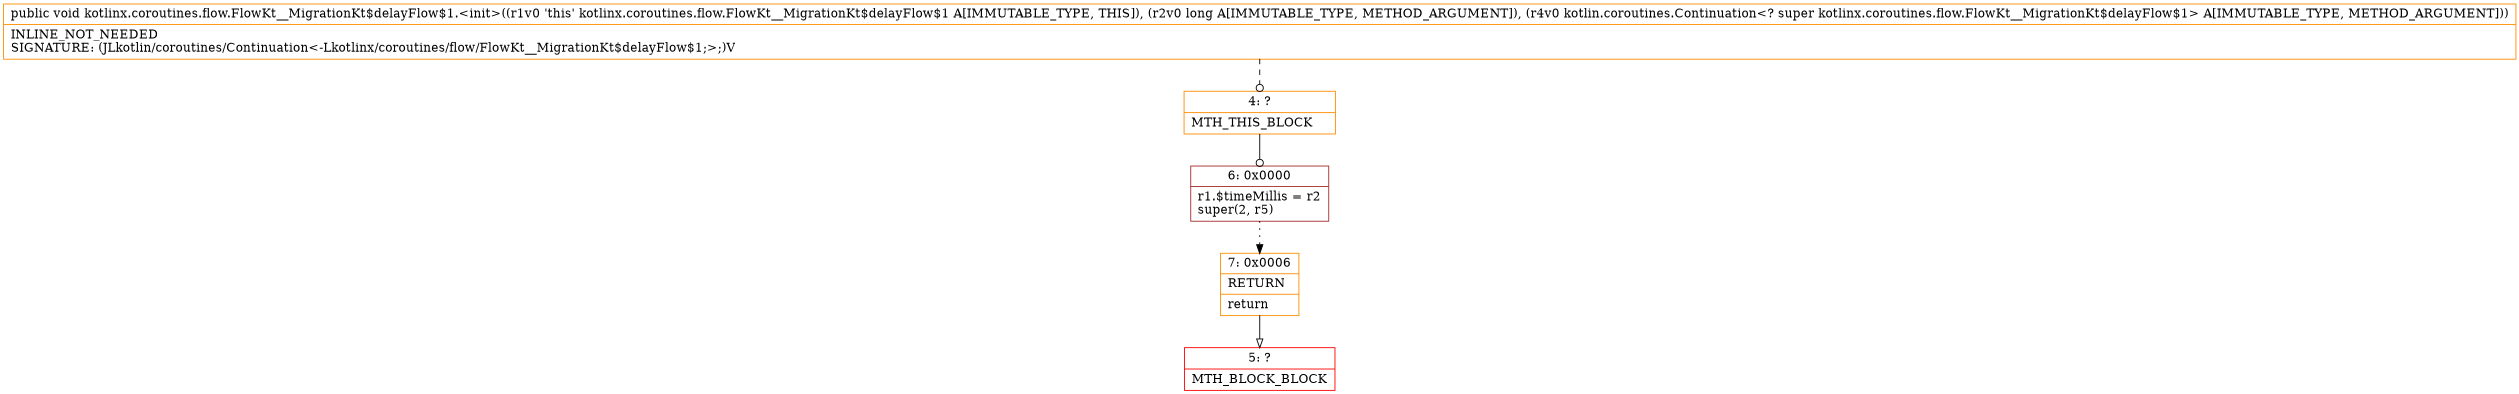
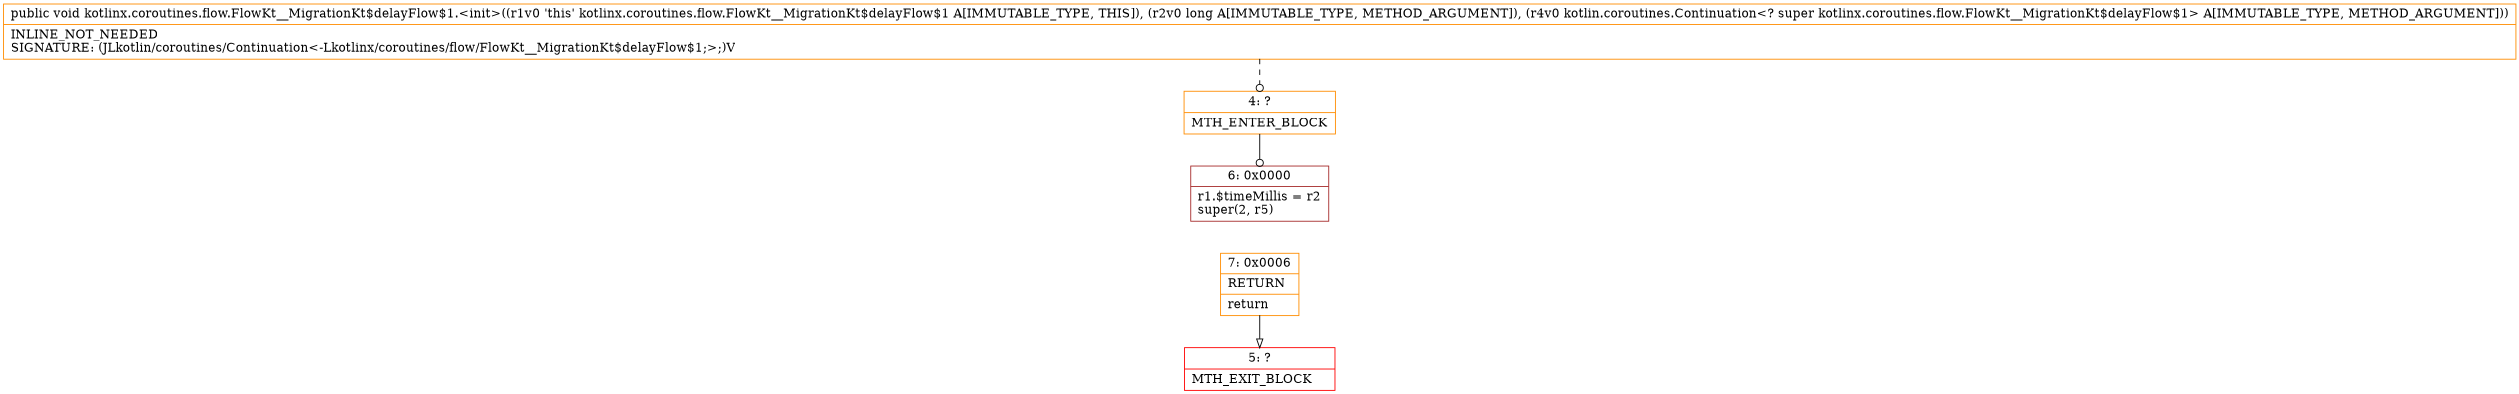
node "4: ?": text "MTH_THIS_BLOCK" -> "MTH_ENTER_BLOCK"
edge "6: 0x0000" -> "7: 0x0006": removed
node "5: ?": text "MTH_BLOCK_BLOCK" -> "MTH_EXIT_BLOCK"
